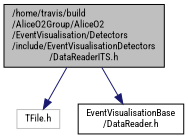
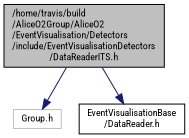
node "TFile.h": label "TFile.h" -> "Group.h"
